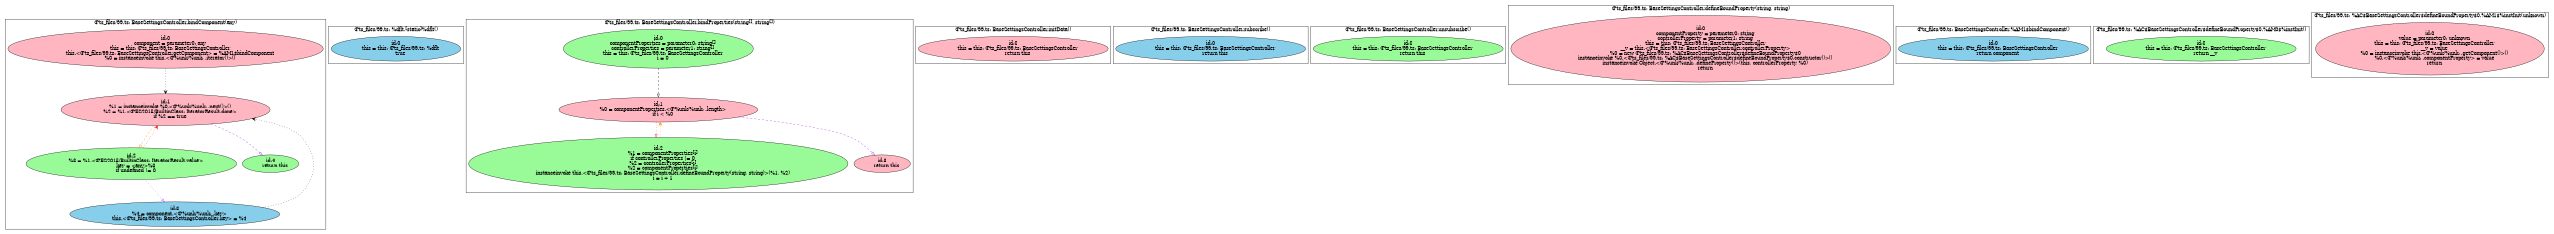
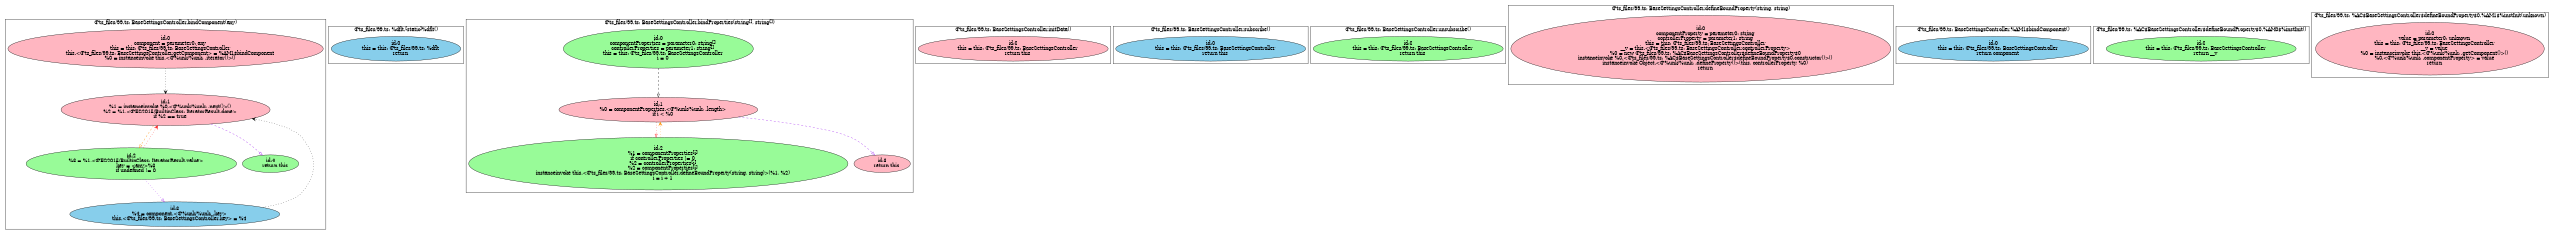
node "id:0 this = this: @ts_files/99.ts: %dflt true": label "id:0 this = this: @ts_files/99.ts: %dflt true" -> "id:0 this = this: @ts_files/99.ts: %dflt return"
